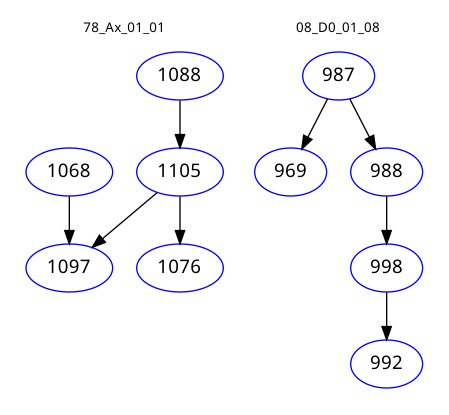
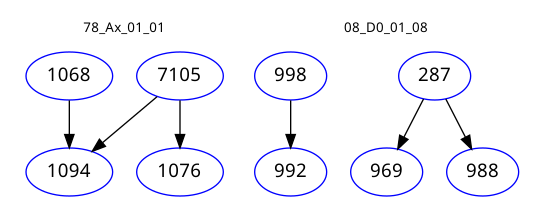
node "1088": removed
node "987": label "987" -> "287"
node "1105": label "1105" -> "7105"
edge "988" -> "998": removed
node "1097": label "1097" -> "1094"
